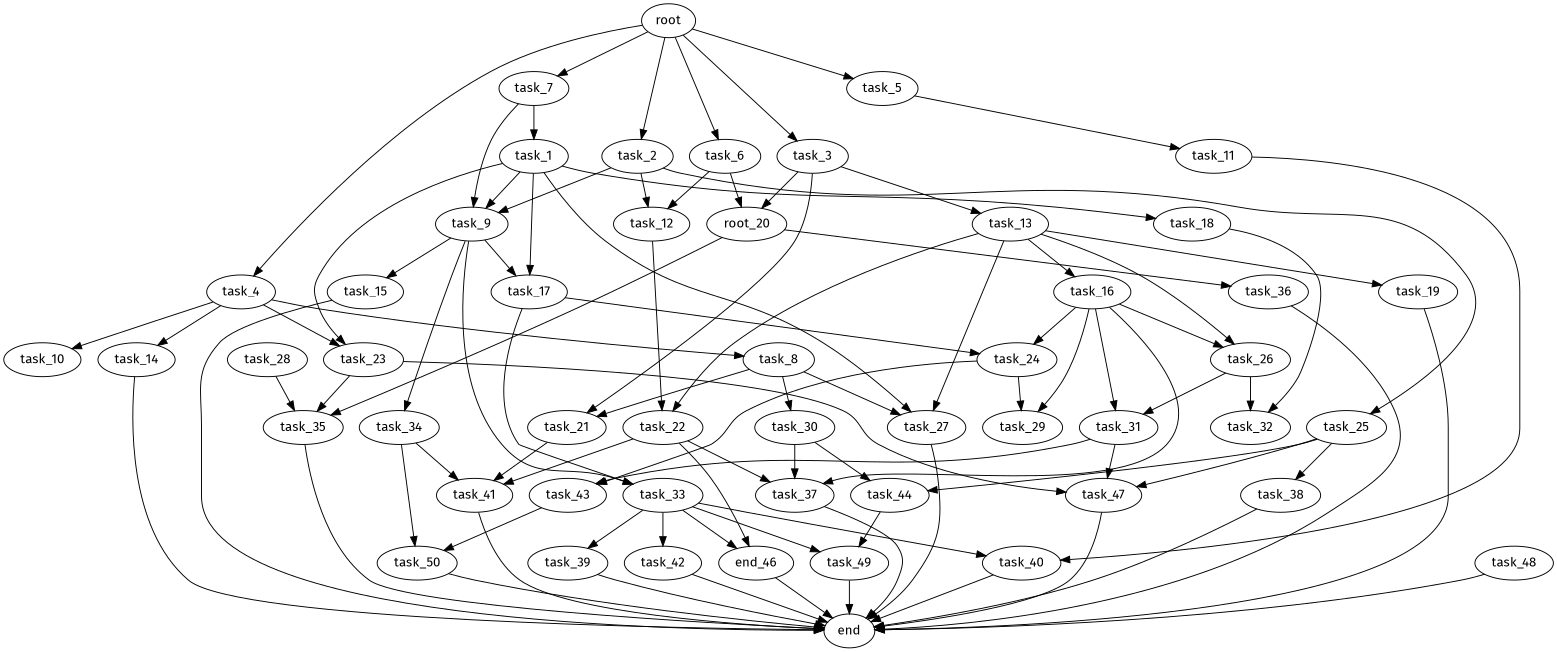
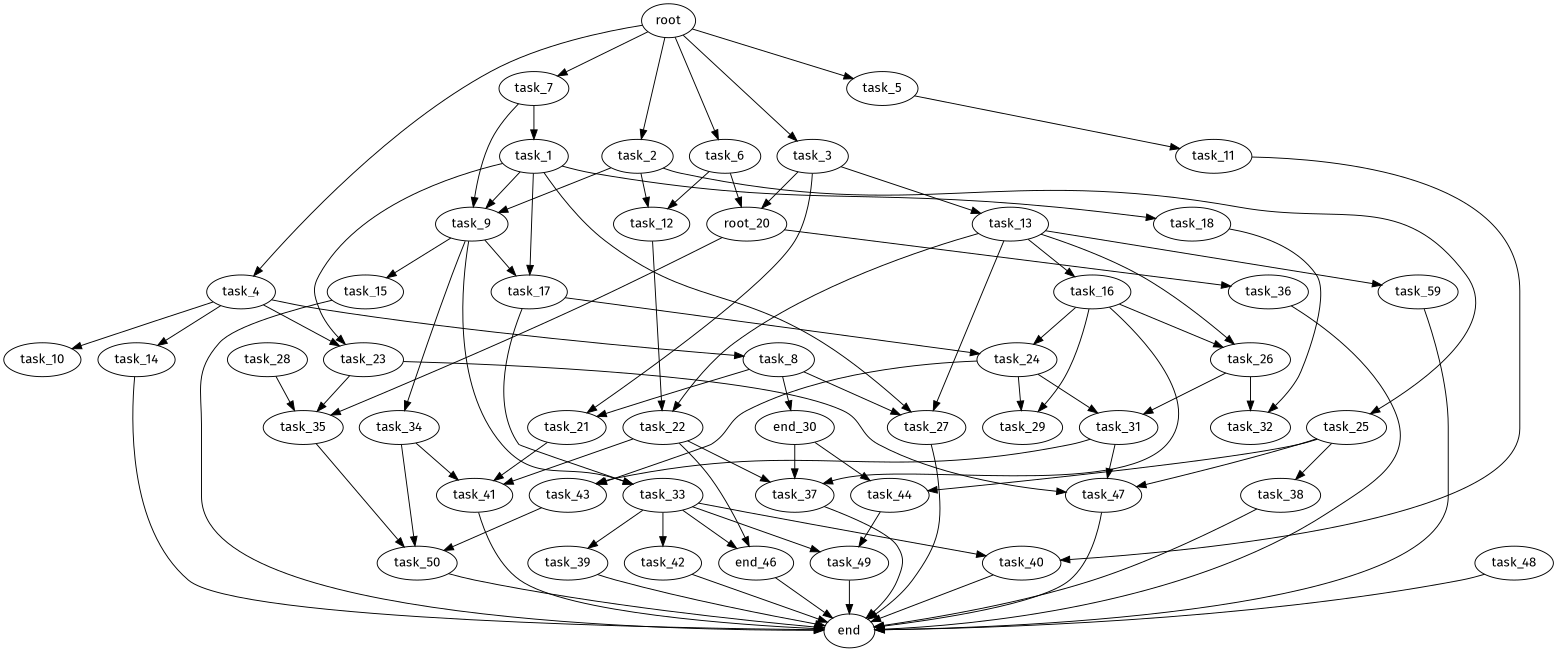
node "task_19": label "task_19" -> "task_59"
edge "task_16" -> "task_31": now "task_24" -> "task_31"
node "task_30": label "task_30" -> "end_30"
edge "task_35" -> "end": now "task_35" -> "task_50"
